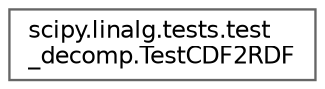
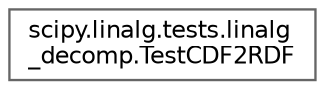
node "scipy.linalg.tests.test _decomp.TestCDF2RDF": label "scipy.linalg.tests.test _decomp.TestCDF2RDF" -> "scipy.linalg.tests.linalg _decomp.TestCDF2RDF"
